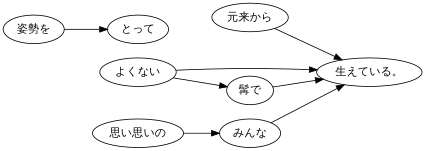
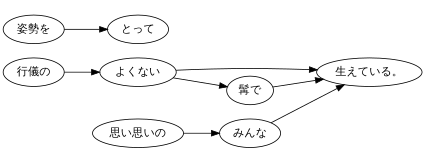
node "元来から": removed
node "行儀の": added
